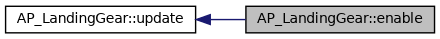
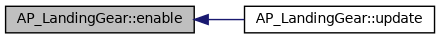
edge "AP_LandingGear::enable" -> "AP_LandingGear::update": reversed
